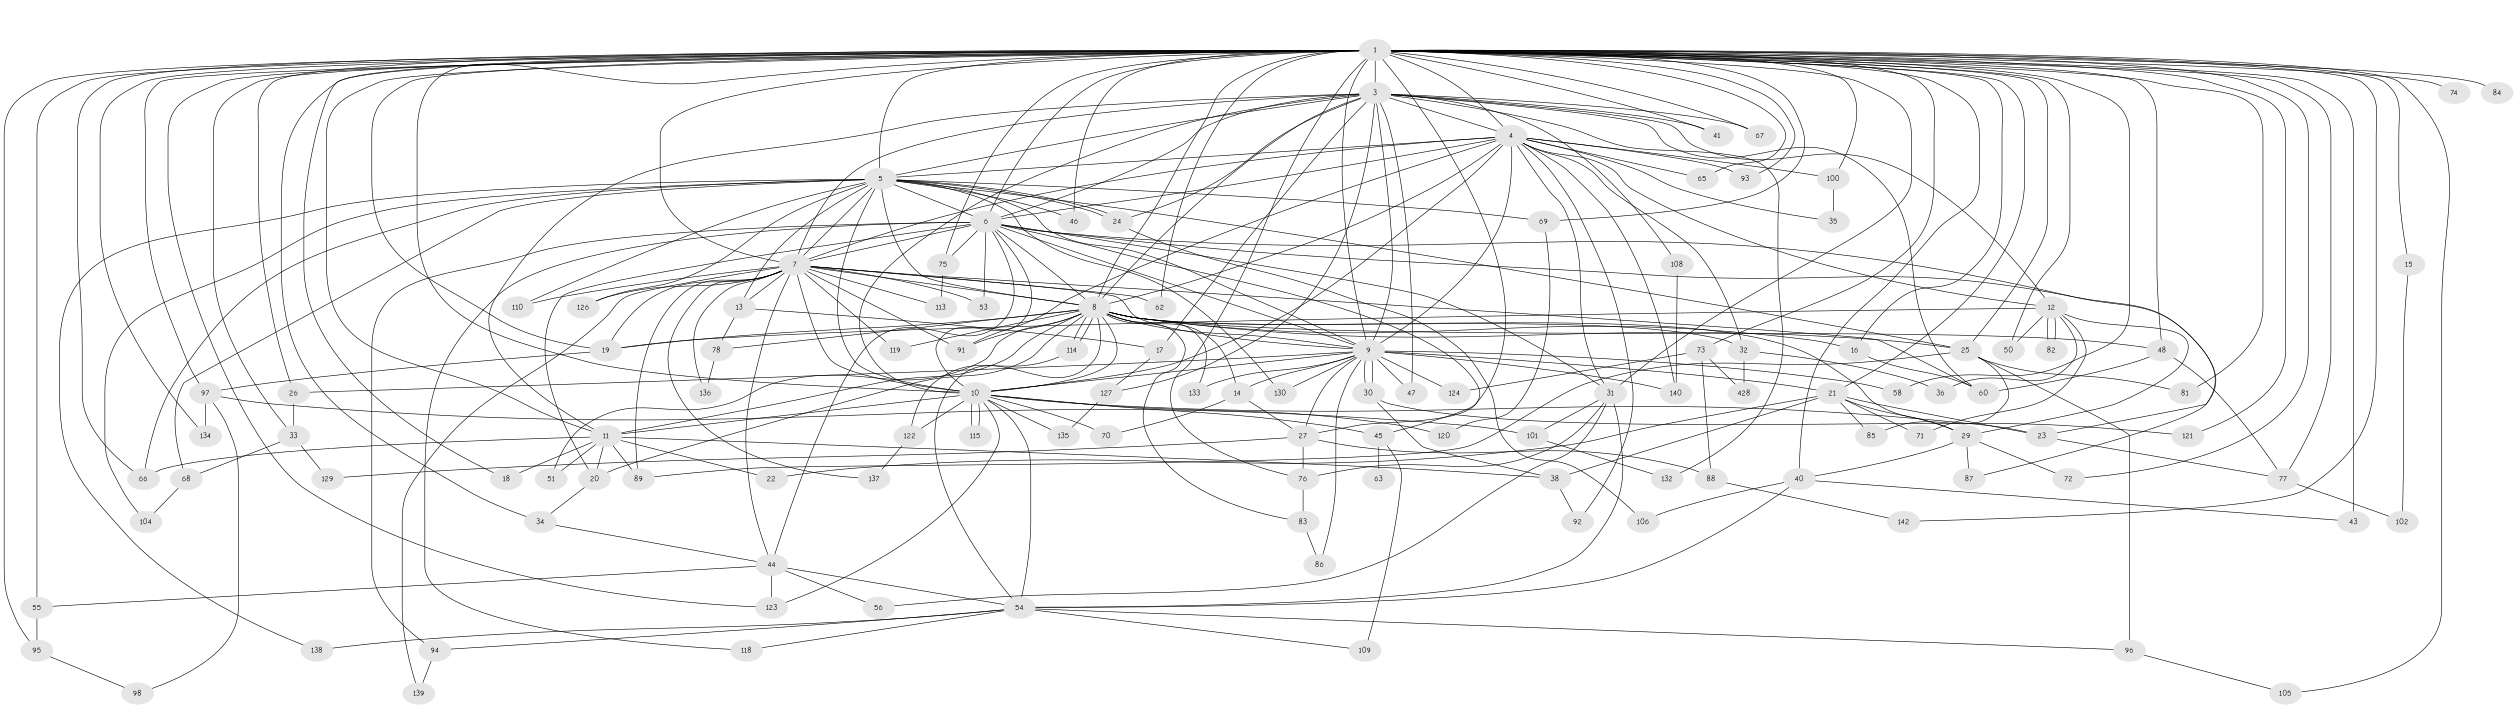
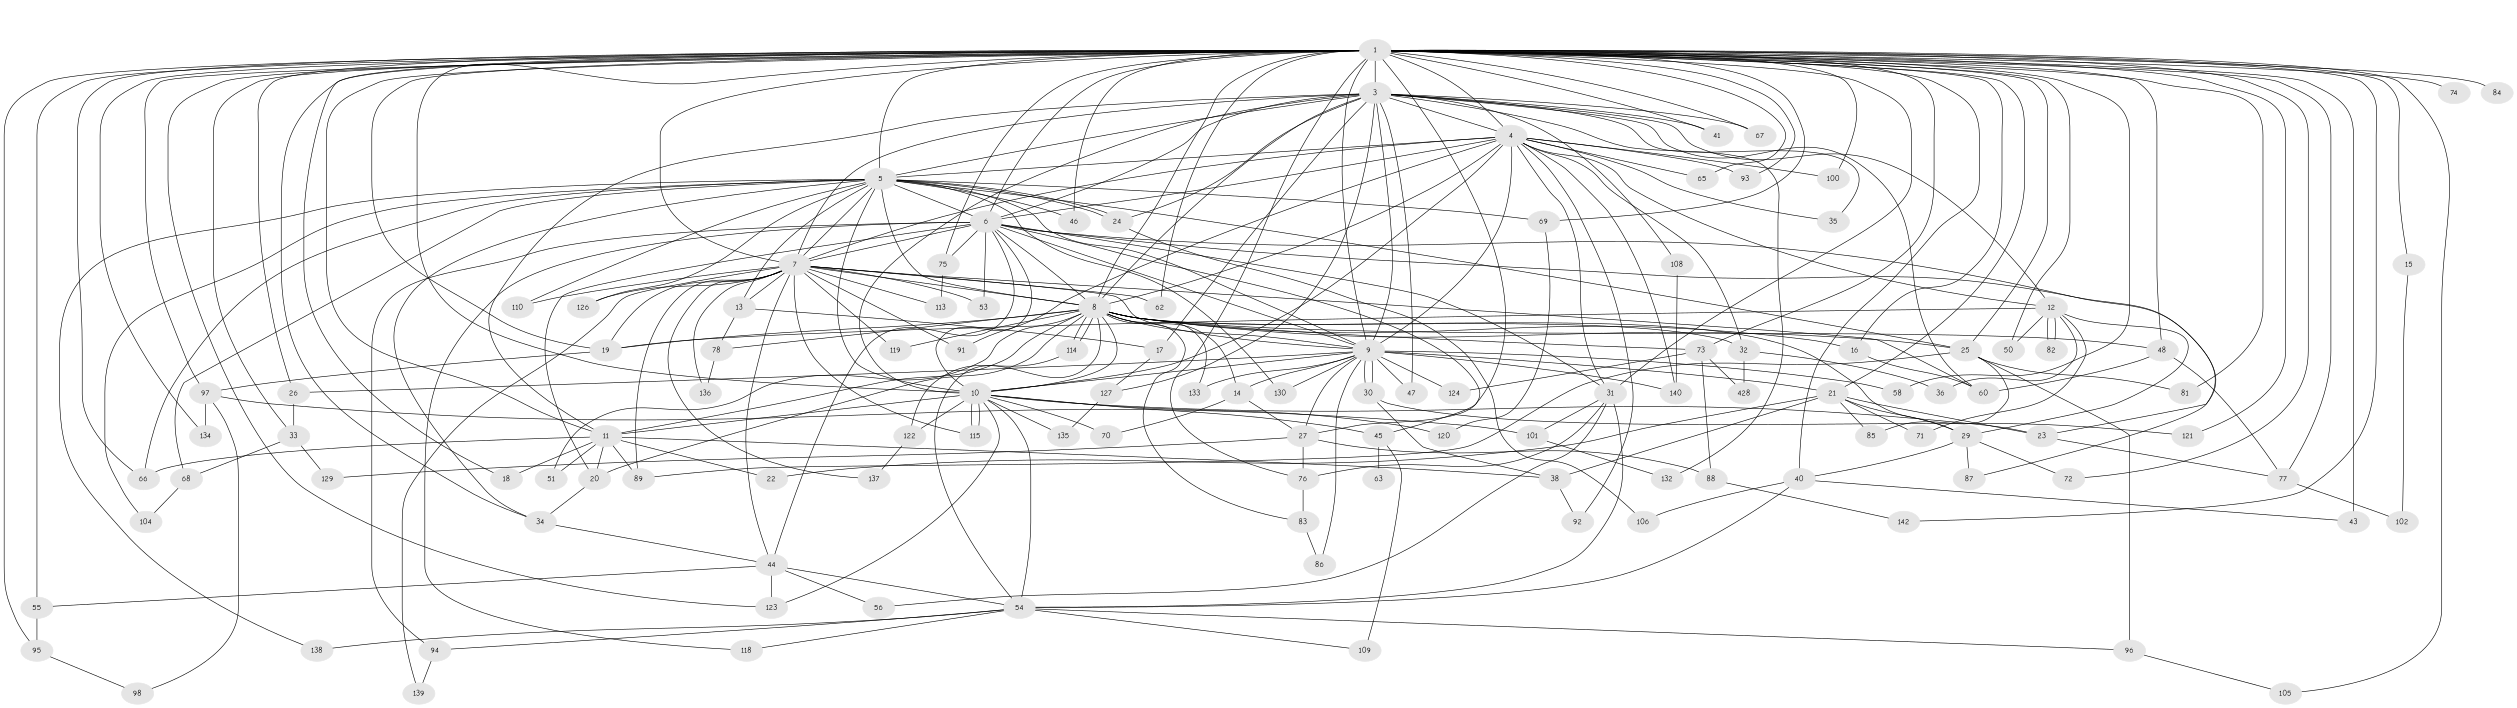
edge "100" -- "35": now "3" -- "35"
edge "5" -- "34": added
edge "8" -- "91": now "8" -- "73"
edge "7" -- "10": now "7" -- "115"
